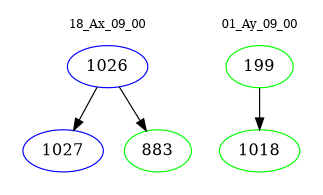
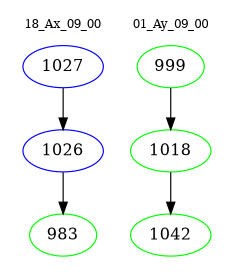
node "199": label "199" -> "999"
edge "1026" -> "1027": reversed
node "883": label "883" -> "983"
node "1042": added
